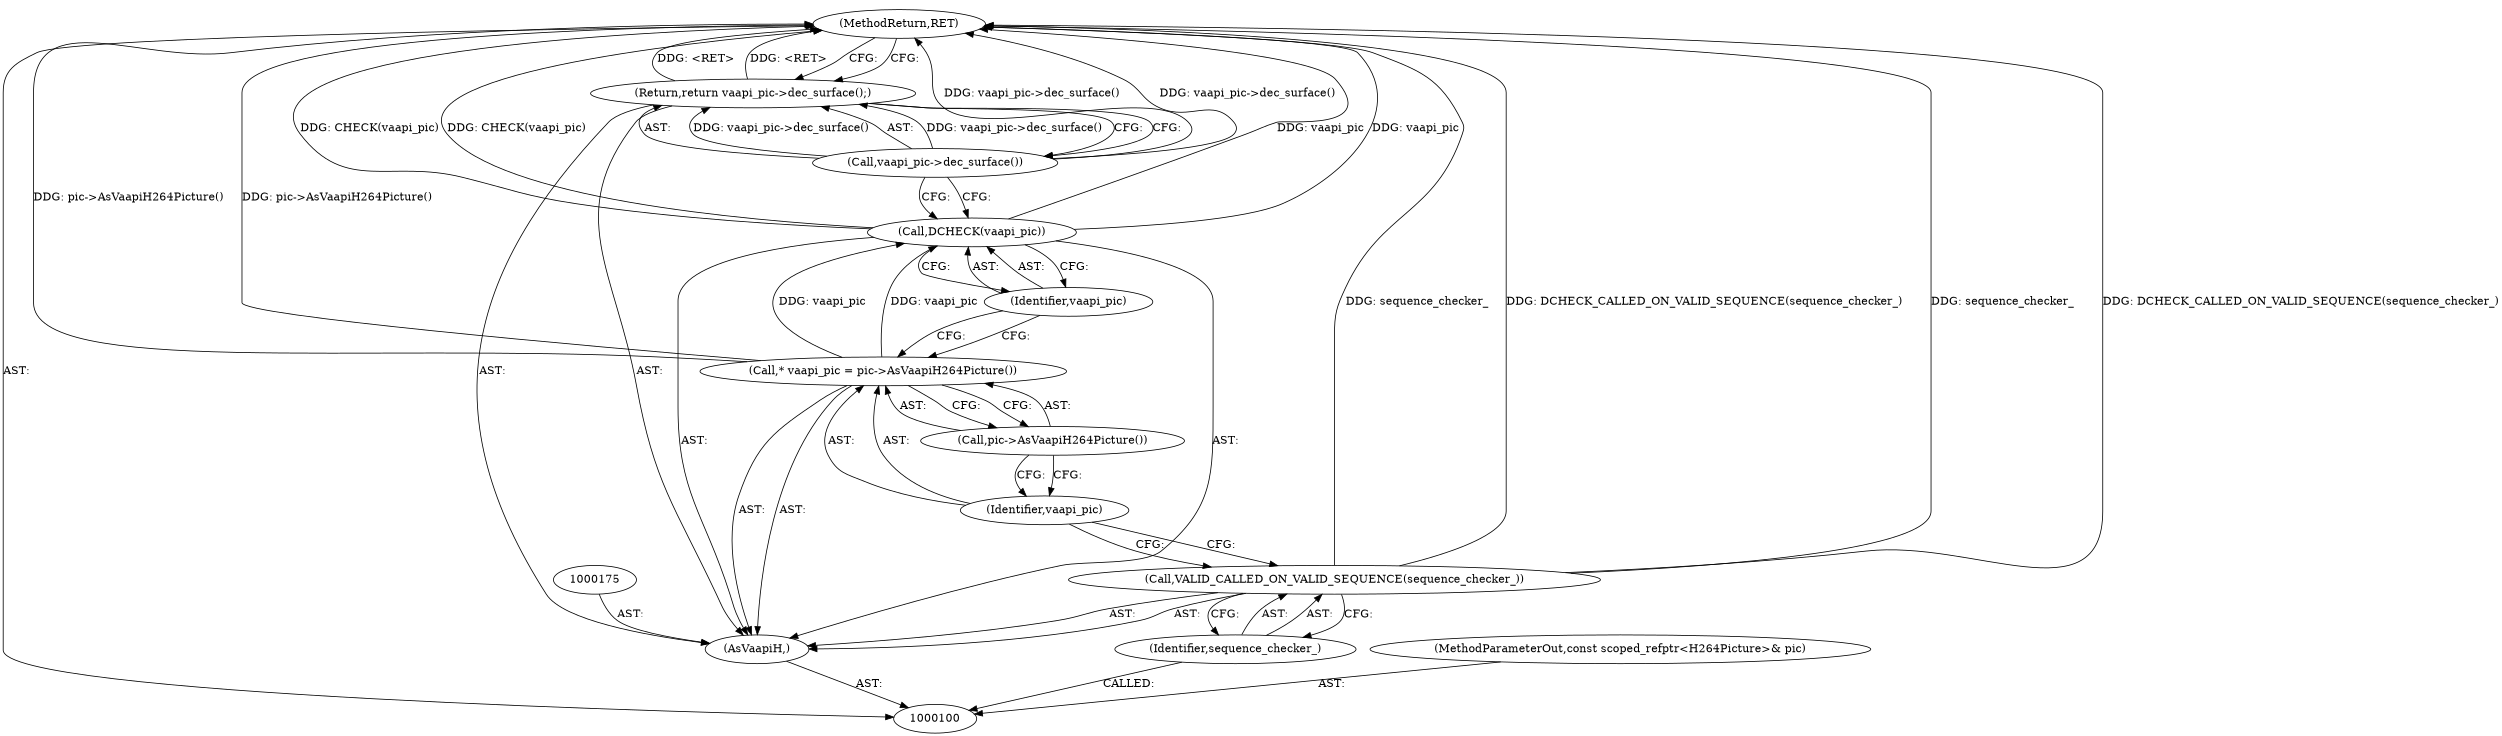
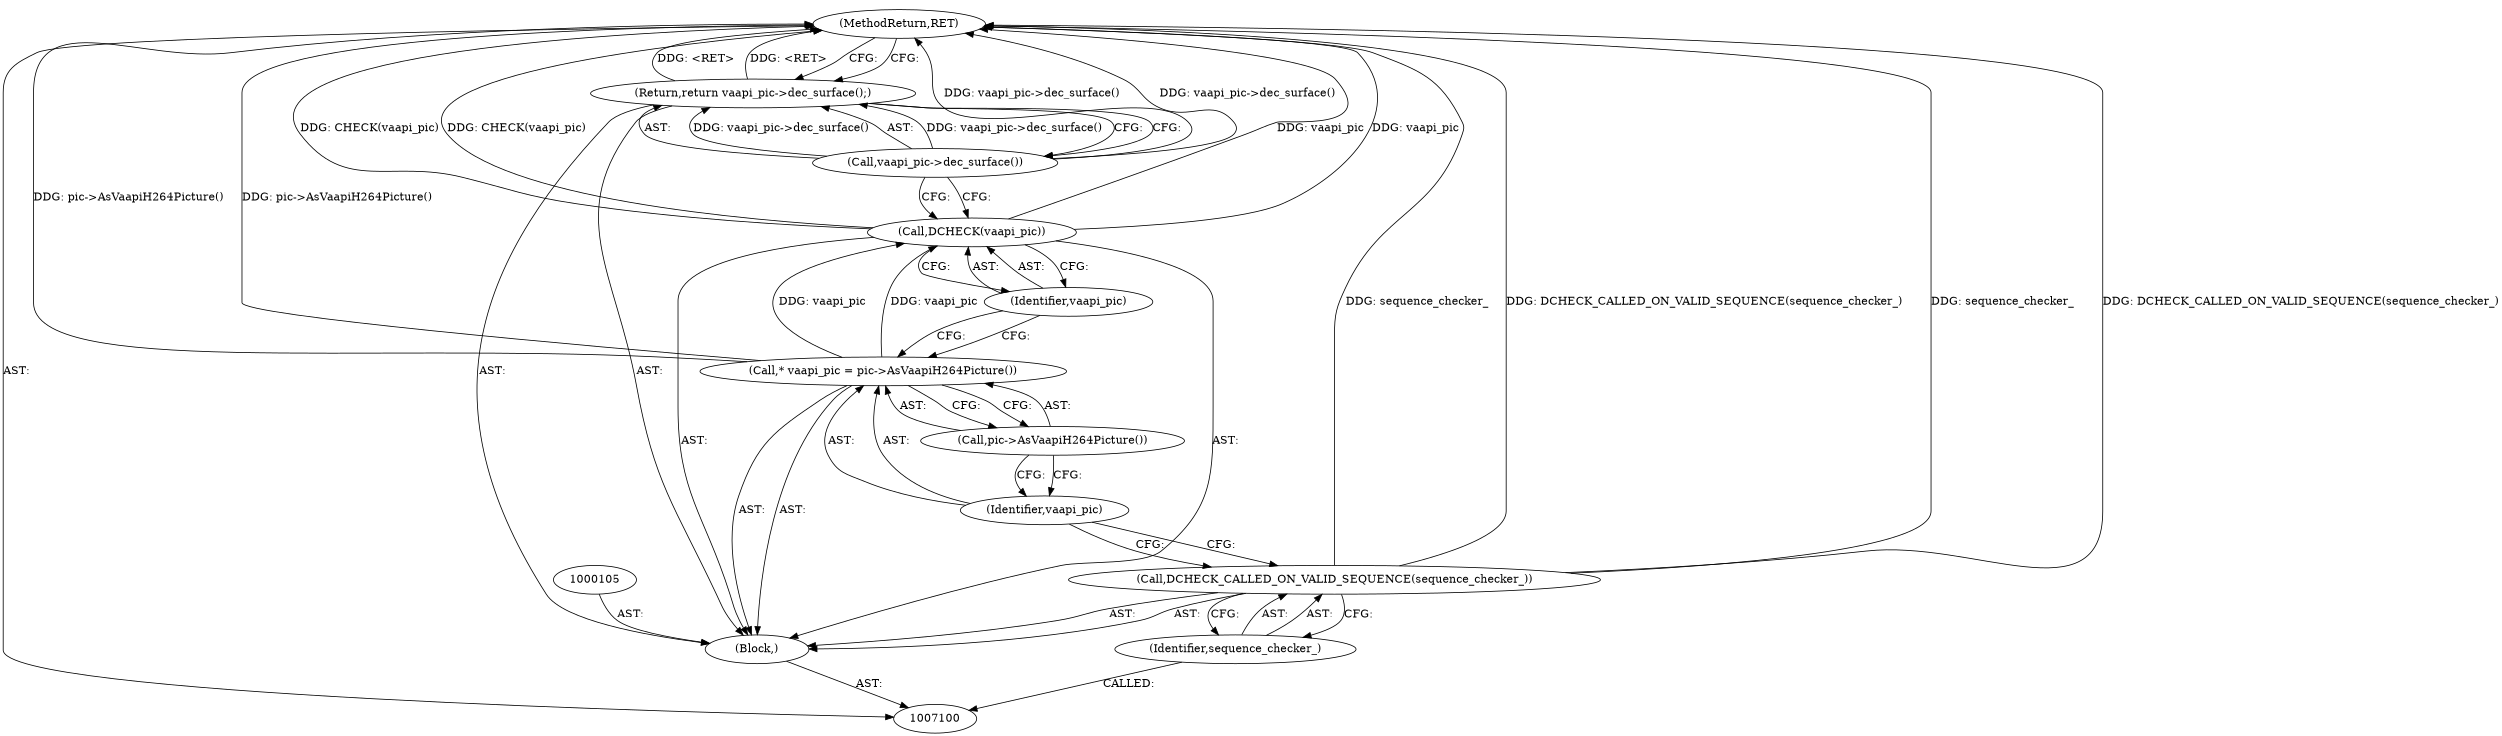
node "1000175": label "1000175" -> "1000105"
node "(Call,VALID_CALLED_ON_VALID_SEQUENCE(sequence_checker_))": label "(Call,VALID_CALLED_ON_VALID_SEQUENCE(sequence_checker_))" -> "(Call,DCHECK_CALLED_ON_VALID_SEQUENCE(sequence_checker_))"
node "(AsVaapiH,)": label "(AsVaapiH,)" -> "(Block,)"
node "(MethodParameterOut,const scoped_refptr<H264Picture>& pic)": removed
node "1000100": label "1000100" -> "1007100"
